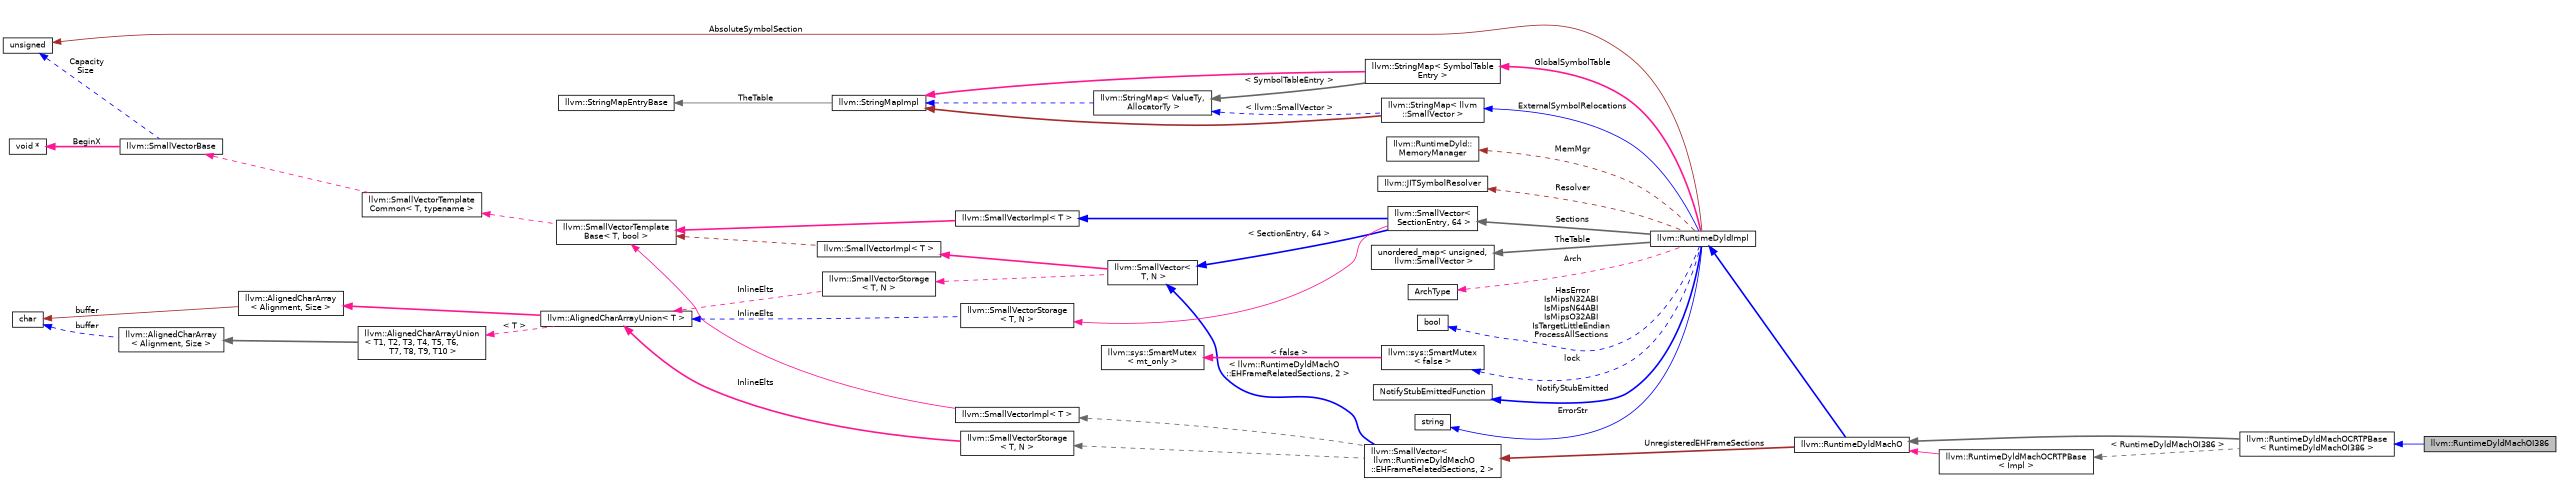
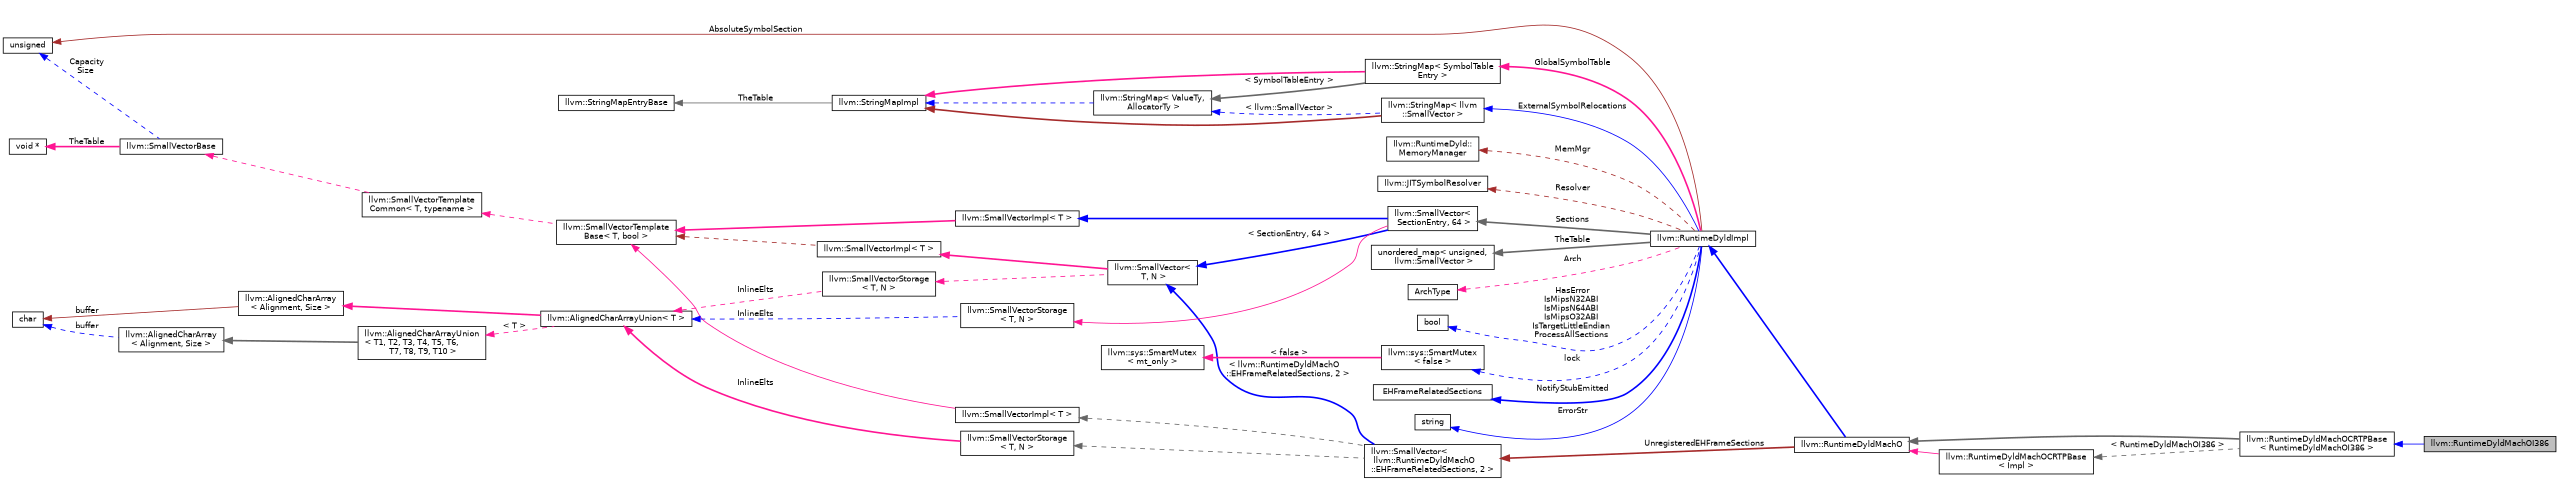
edge "llvm::SmallVectorBase" -> "void *": label " BeginX" -> " TheTable"
node "NotifyStubEmittedFunction": label "NotifyStubEmittedFunction" -> "EHFrameRelatedSections"
